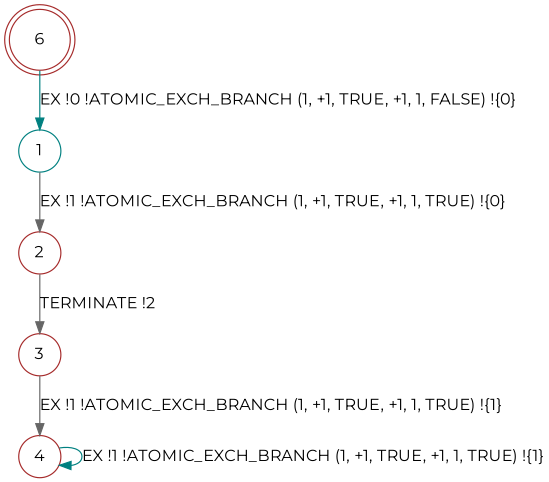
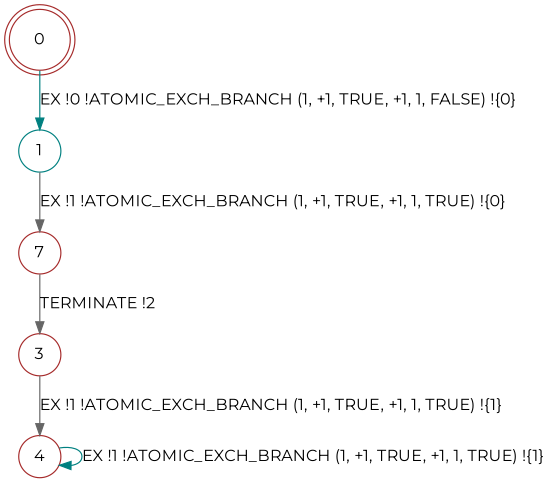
node "6": label "6" -> "0"
node "2": label "2" -> "7"
